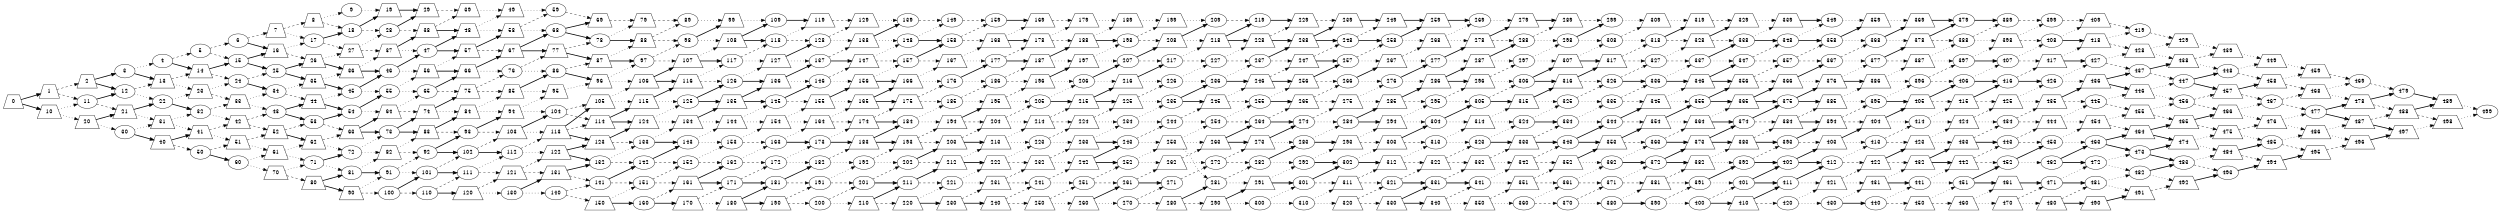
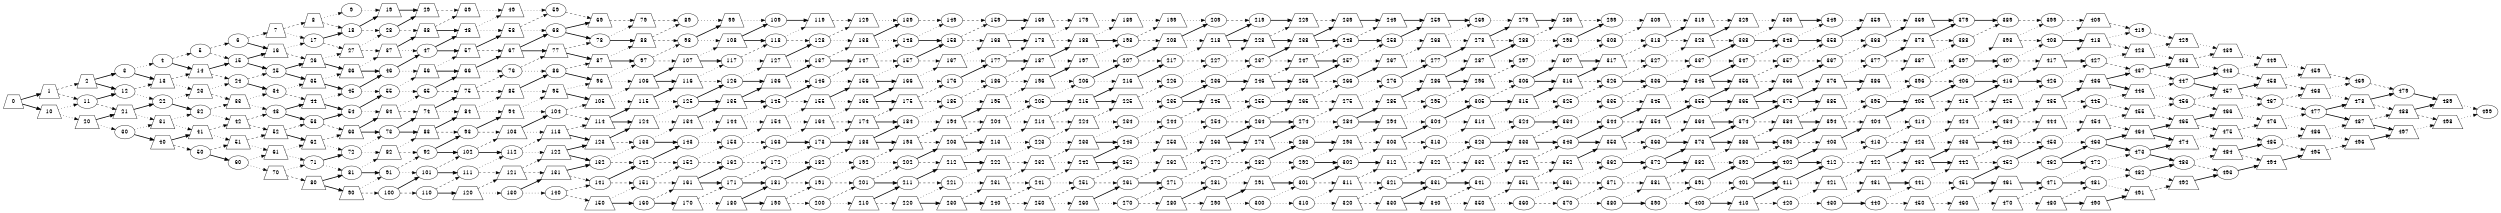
edge "388" -> "398": removed
edge "113" -> "105": now "95" -> "105"
edge "253" -> "281": now "271" -> "281"
